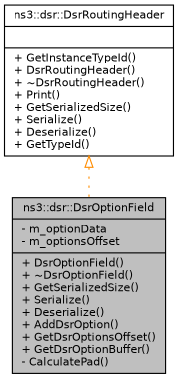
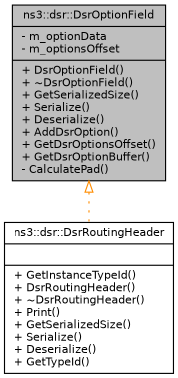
edge "ns3::dsr::DsrOptionField" -> "ns3::dsr::DsrRoutingHeader": reversed
